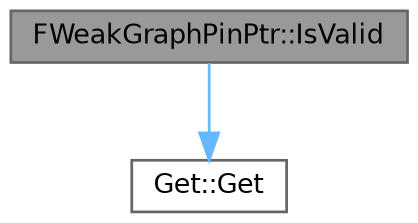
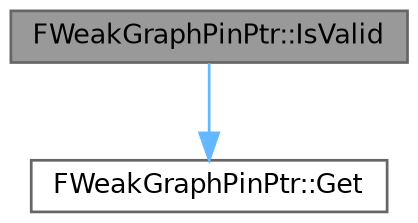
node "Get::Get": label "Get::Get" -> "FWeakGraphPinPtr::Get"
